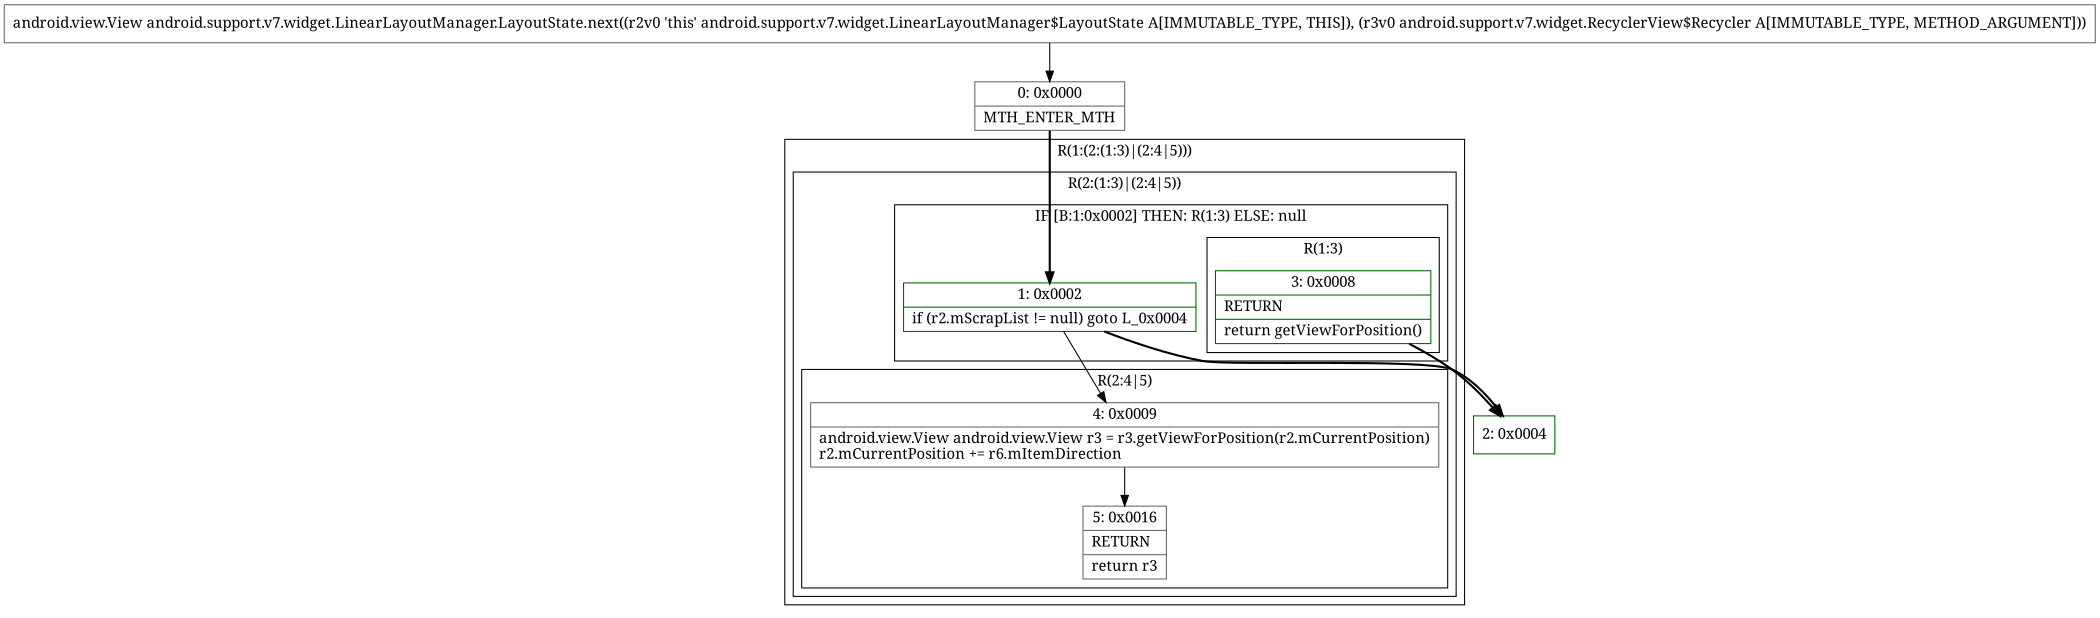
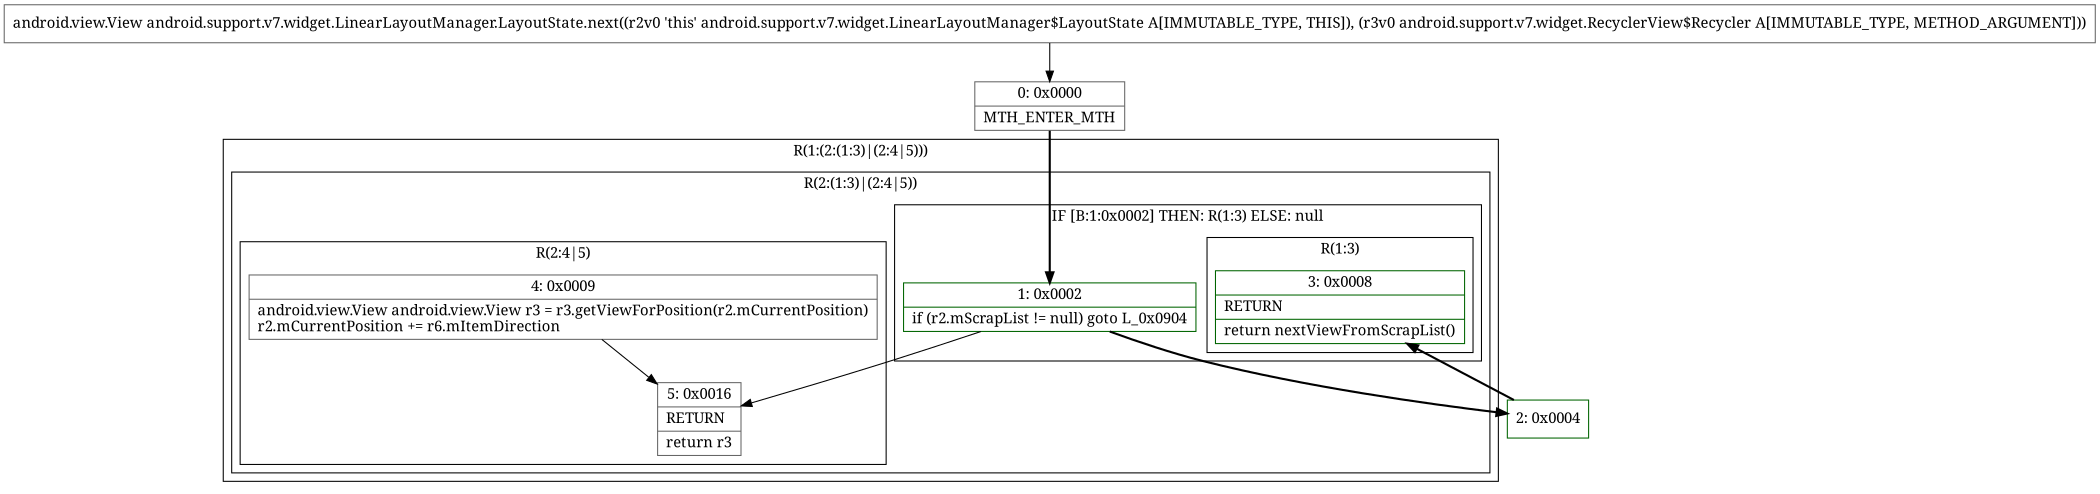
node "1: 0x0002": text "if (r2.mScrapList != null) goto L_0x0004" -> "if (r2.mScrapList != null) goto L_0x0904"
node "3: 0x0008": text "return getViewForPosition()" -> "return nextViewFromScrapList()"
edge "1: 0x0002" -> "4: 0x0009": now "1: 0x0002" -> "5: 0x0016"
edge "3: 0x0008" -> "2: 0x0004": reversed
